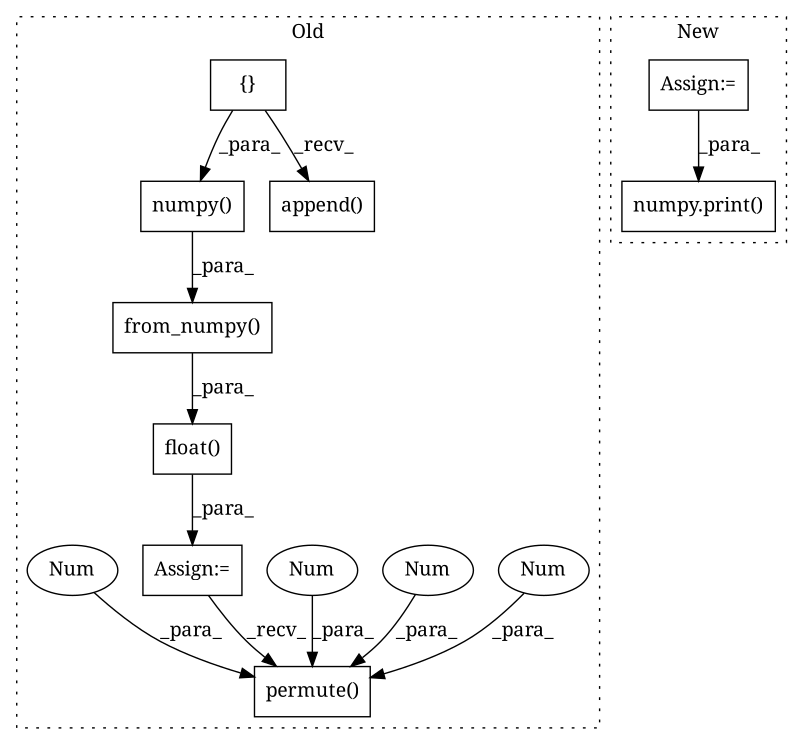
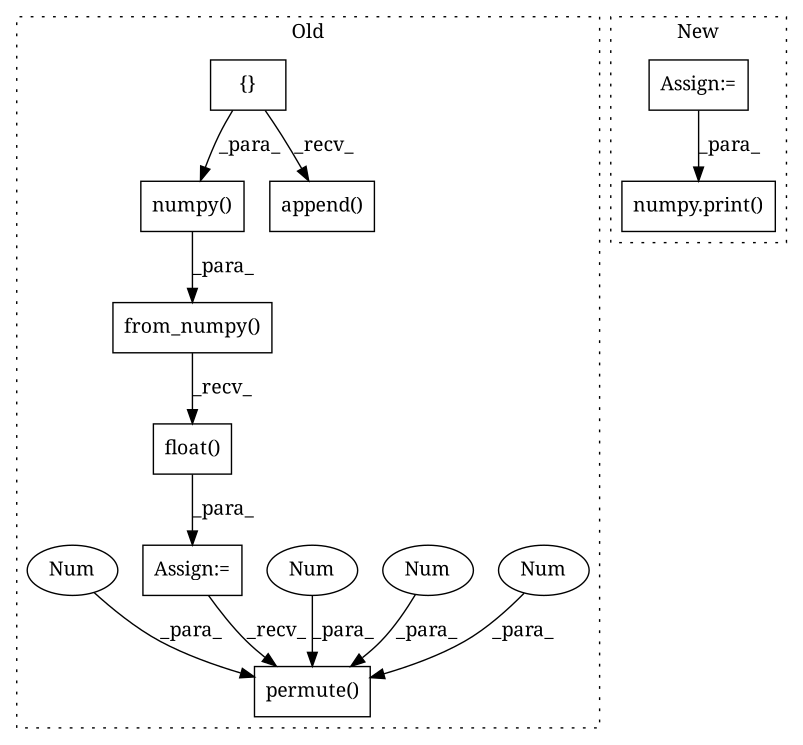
edge "from_numpy()" -> "float()": label "_para_" -> "_recv_"
